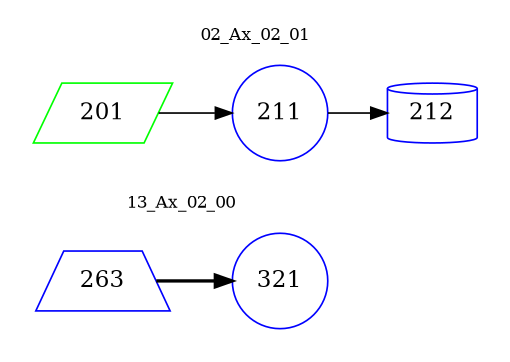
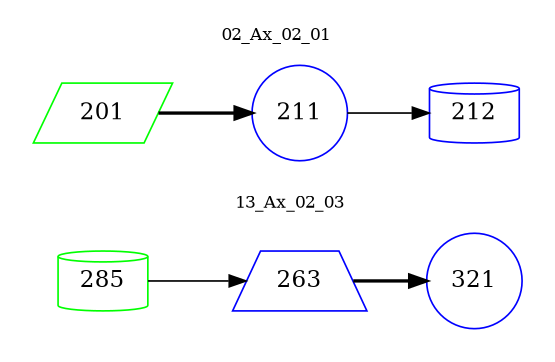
edge "201" -> "211": style solid -> bold
cluster "13_Ax_02_00": label "13_Ax_02_00" -> "13_Ax_02_03"
node "285": added
